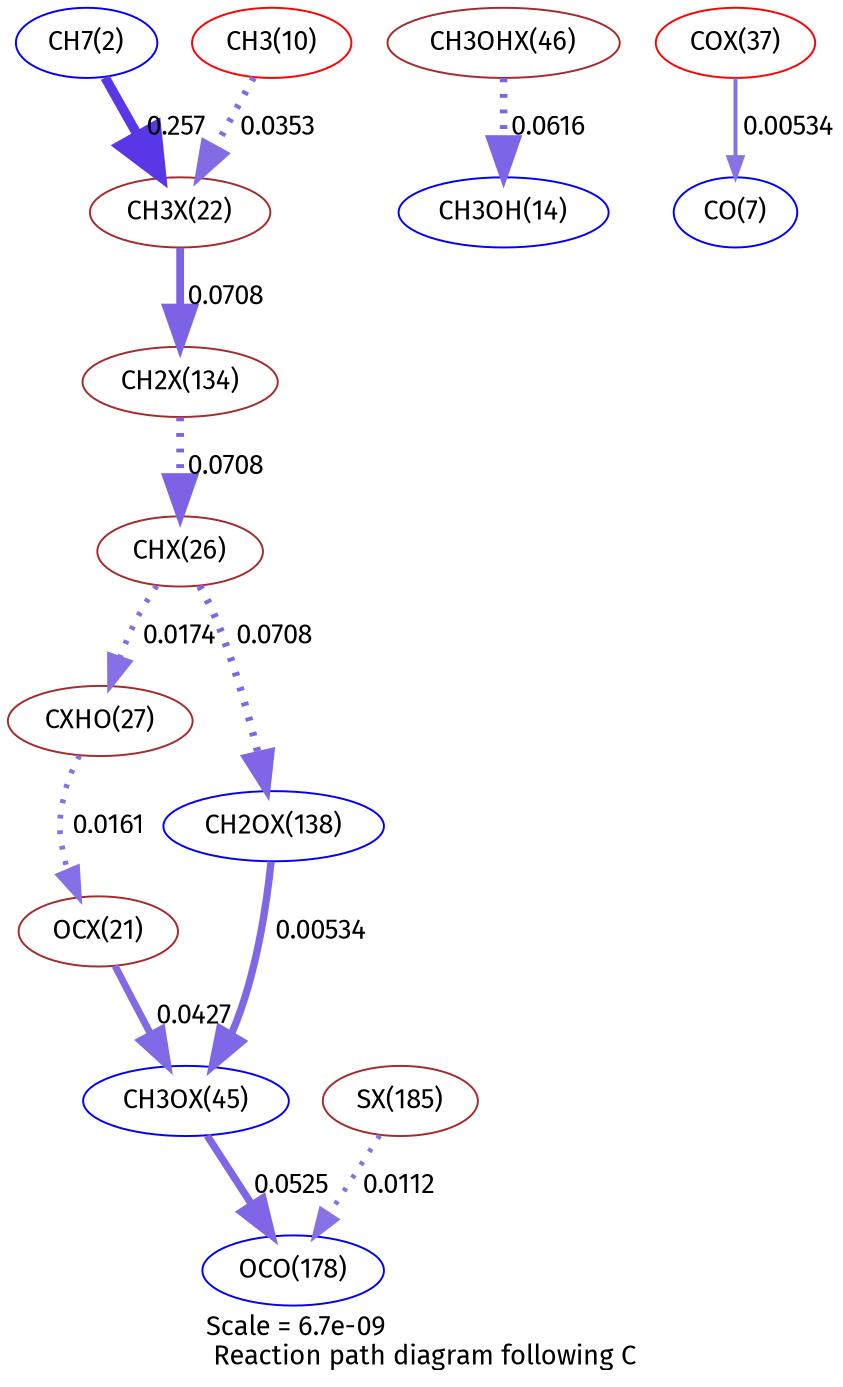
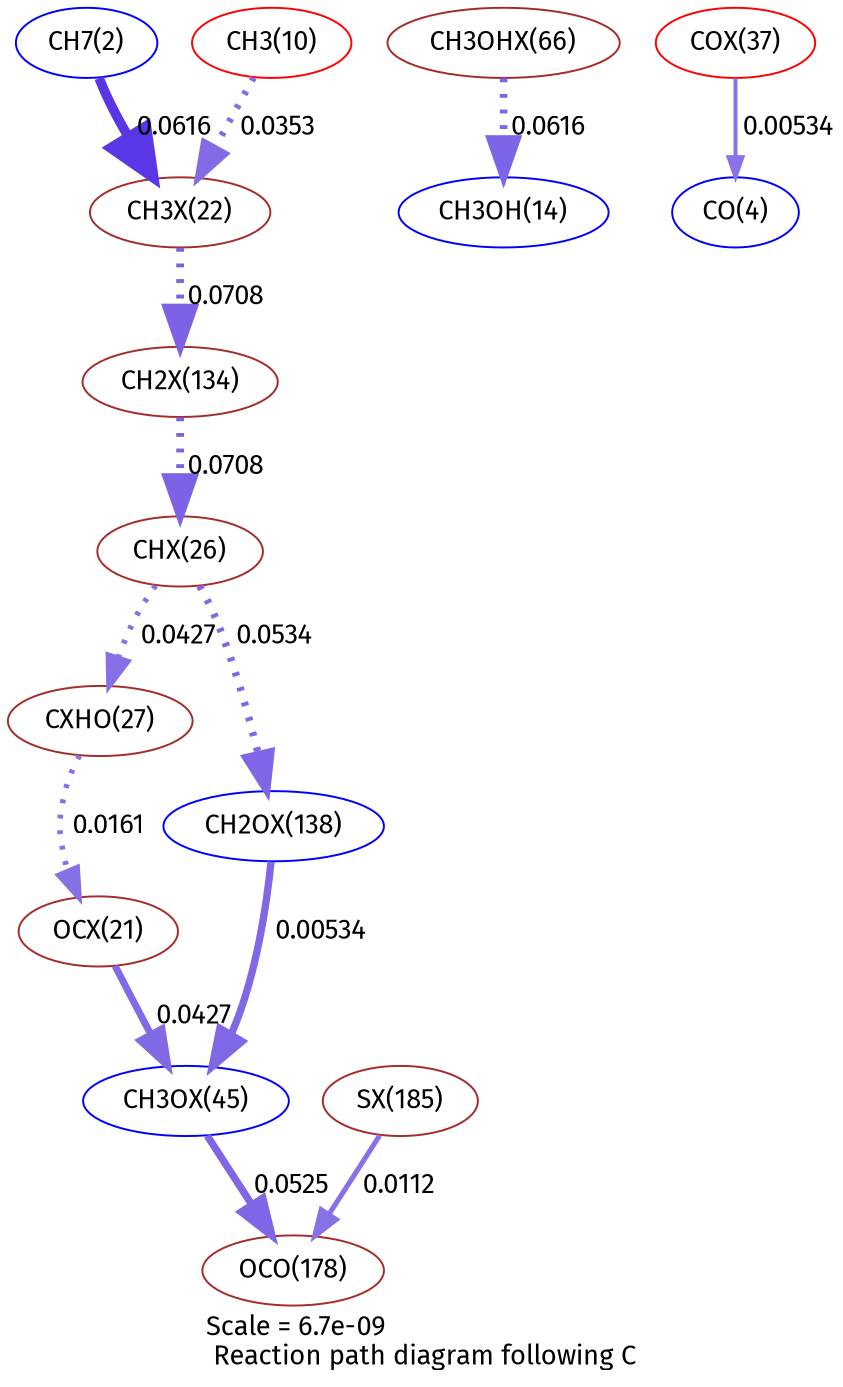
node "CH3OHX(46)": label "CH3OHX(46)" -> "CH3OHX(66)"
edge "CH7(2)" -> "CH3X(22)": label " 0.257" -> " 0.0616"
node "CO(7)": label "CO(7)" -> "CO(4)"
edge "CH3X(22)" -> "CH2X(134)": style solid -> dotted
edge "CHX(26)" -> "CXHO(27)": label " 0.0174" -> " 0.0427"
edge "CHX(26)" -> "CH2OX(138)": label " 0.0708" -> " 0.0534"
edge "SX(185)" -> "OCO(178)": style dotted -> solid
node "OCO(178)": color blue -> brown
